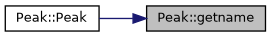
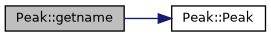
edge "Peak::Peak" -> "Peak::getname": reversed
